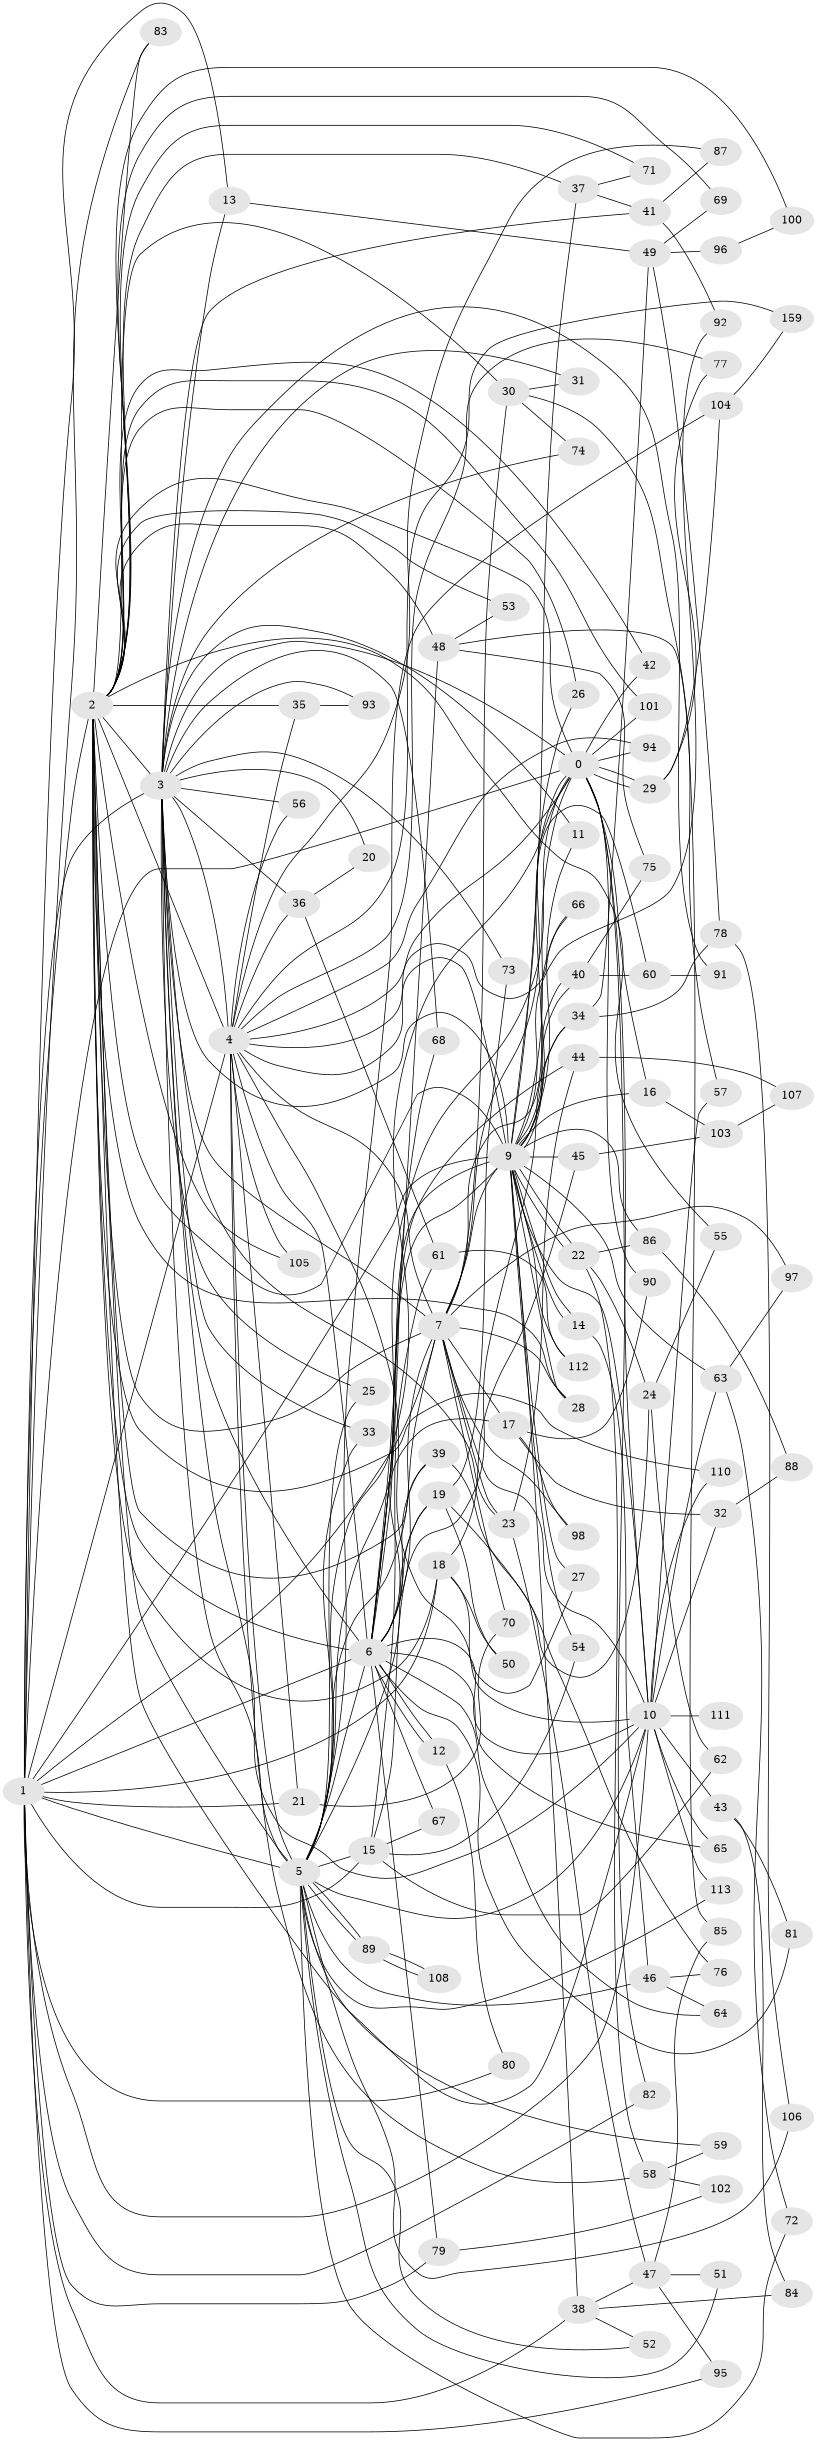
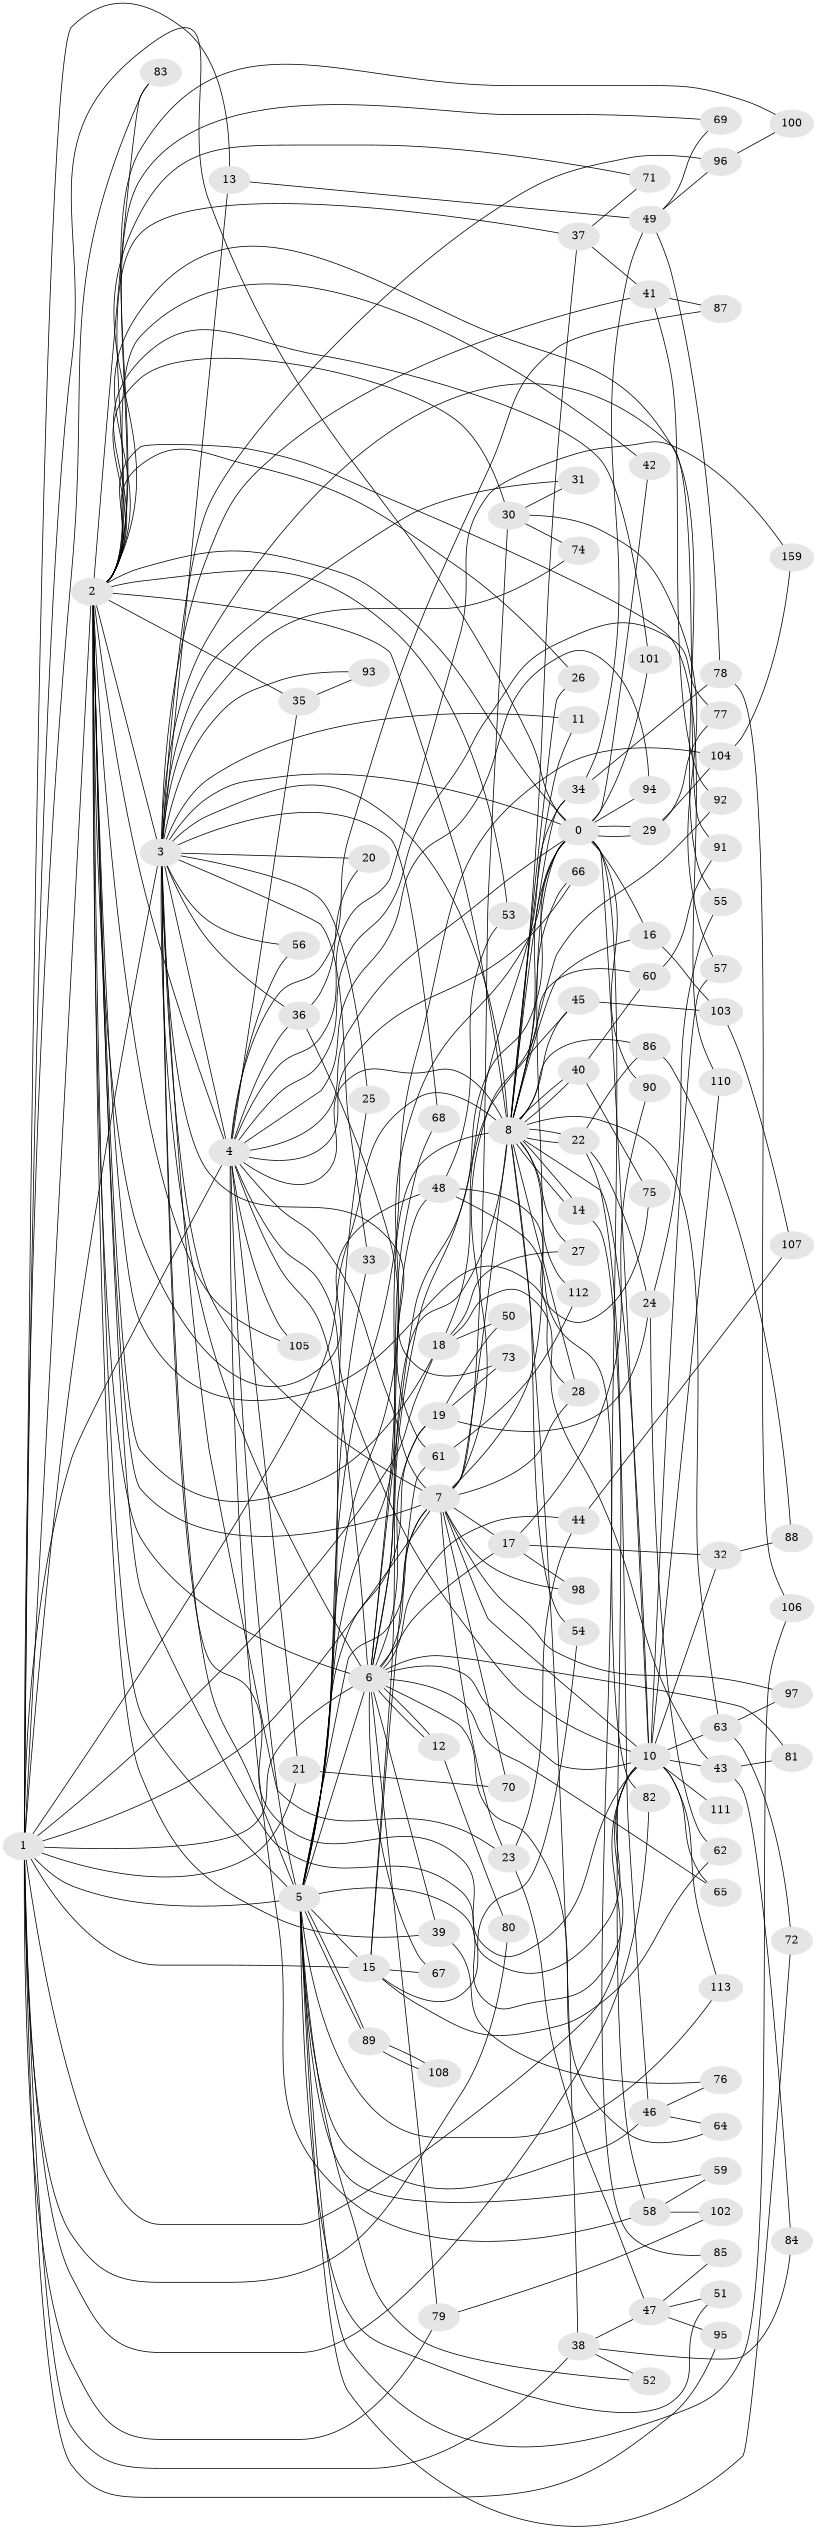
edge "96" -- "3": added
node "9": label "9" -> "8"
edge "18" -- "43": added
